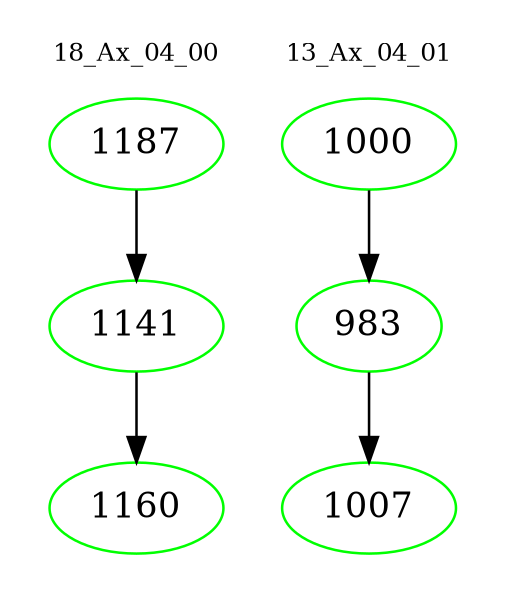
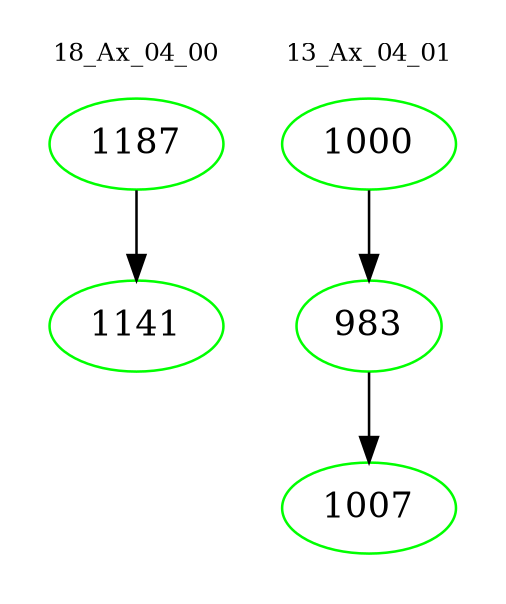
node "1160": removed
